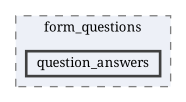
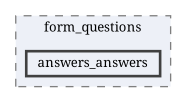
node "question_answers": label "question_answers" -> "answers_answers"
